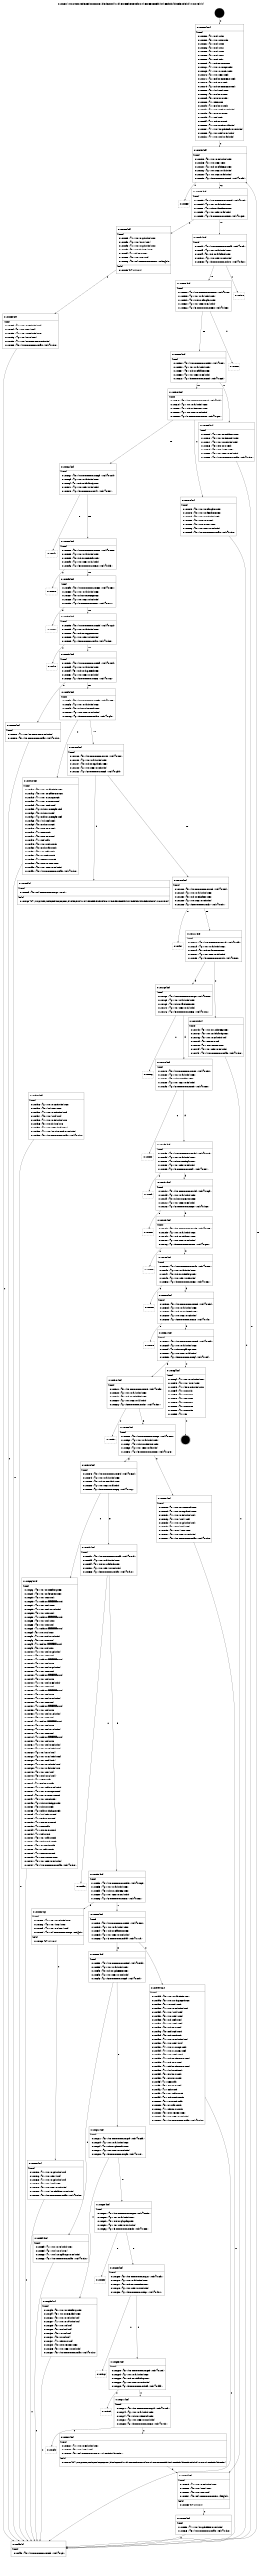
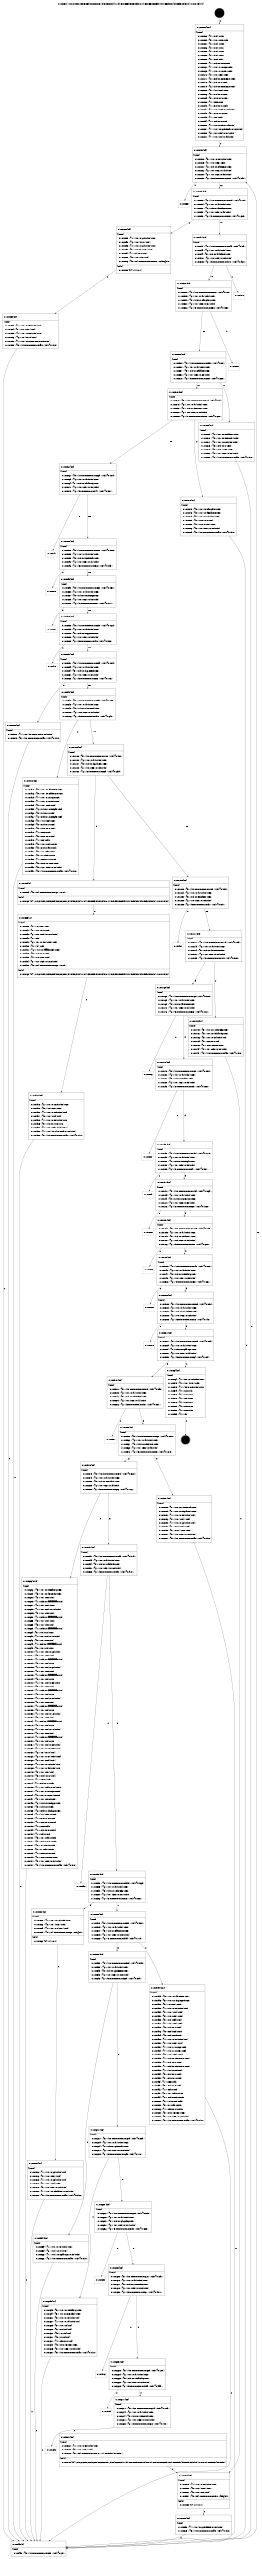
node "0x4018ee [44]": added
edge "0x401674 [28]" -> "0x401a21 [12]": removed, label "1"
